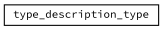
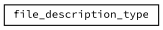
node "type_description_type": label "type_description_type" -> "file_description_type"
